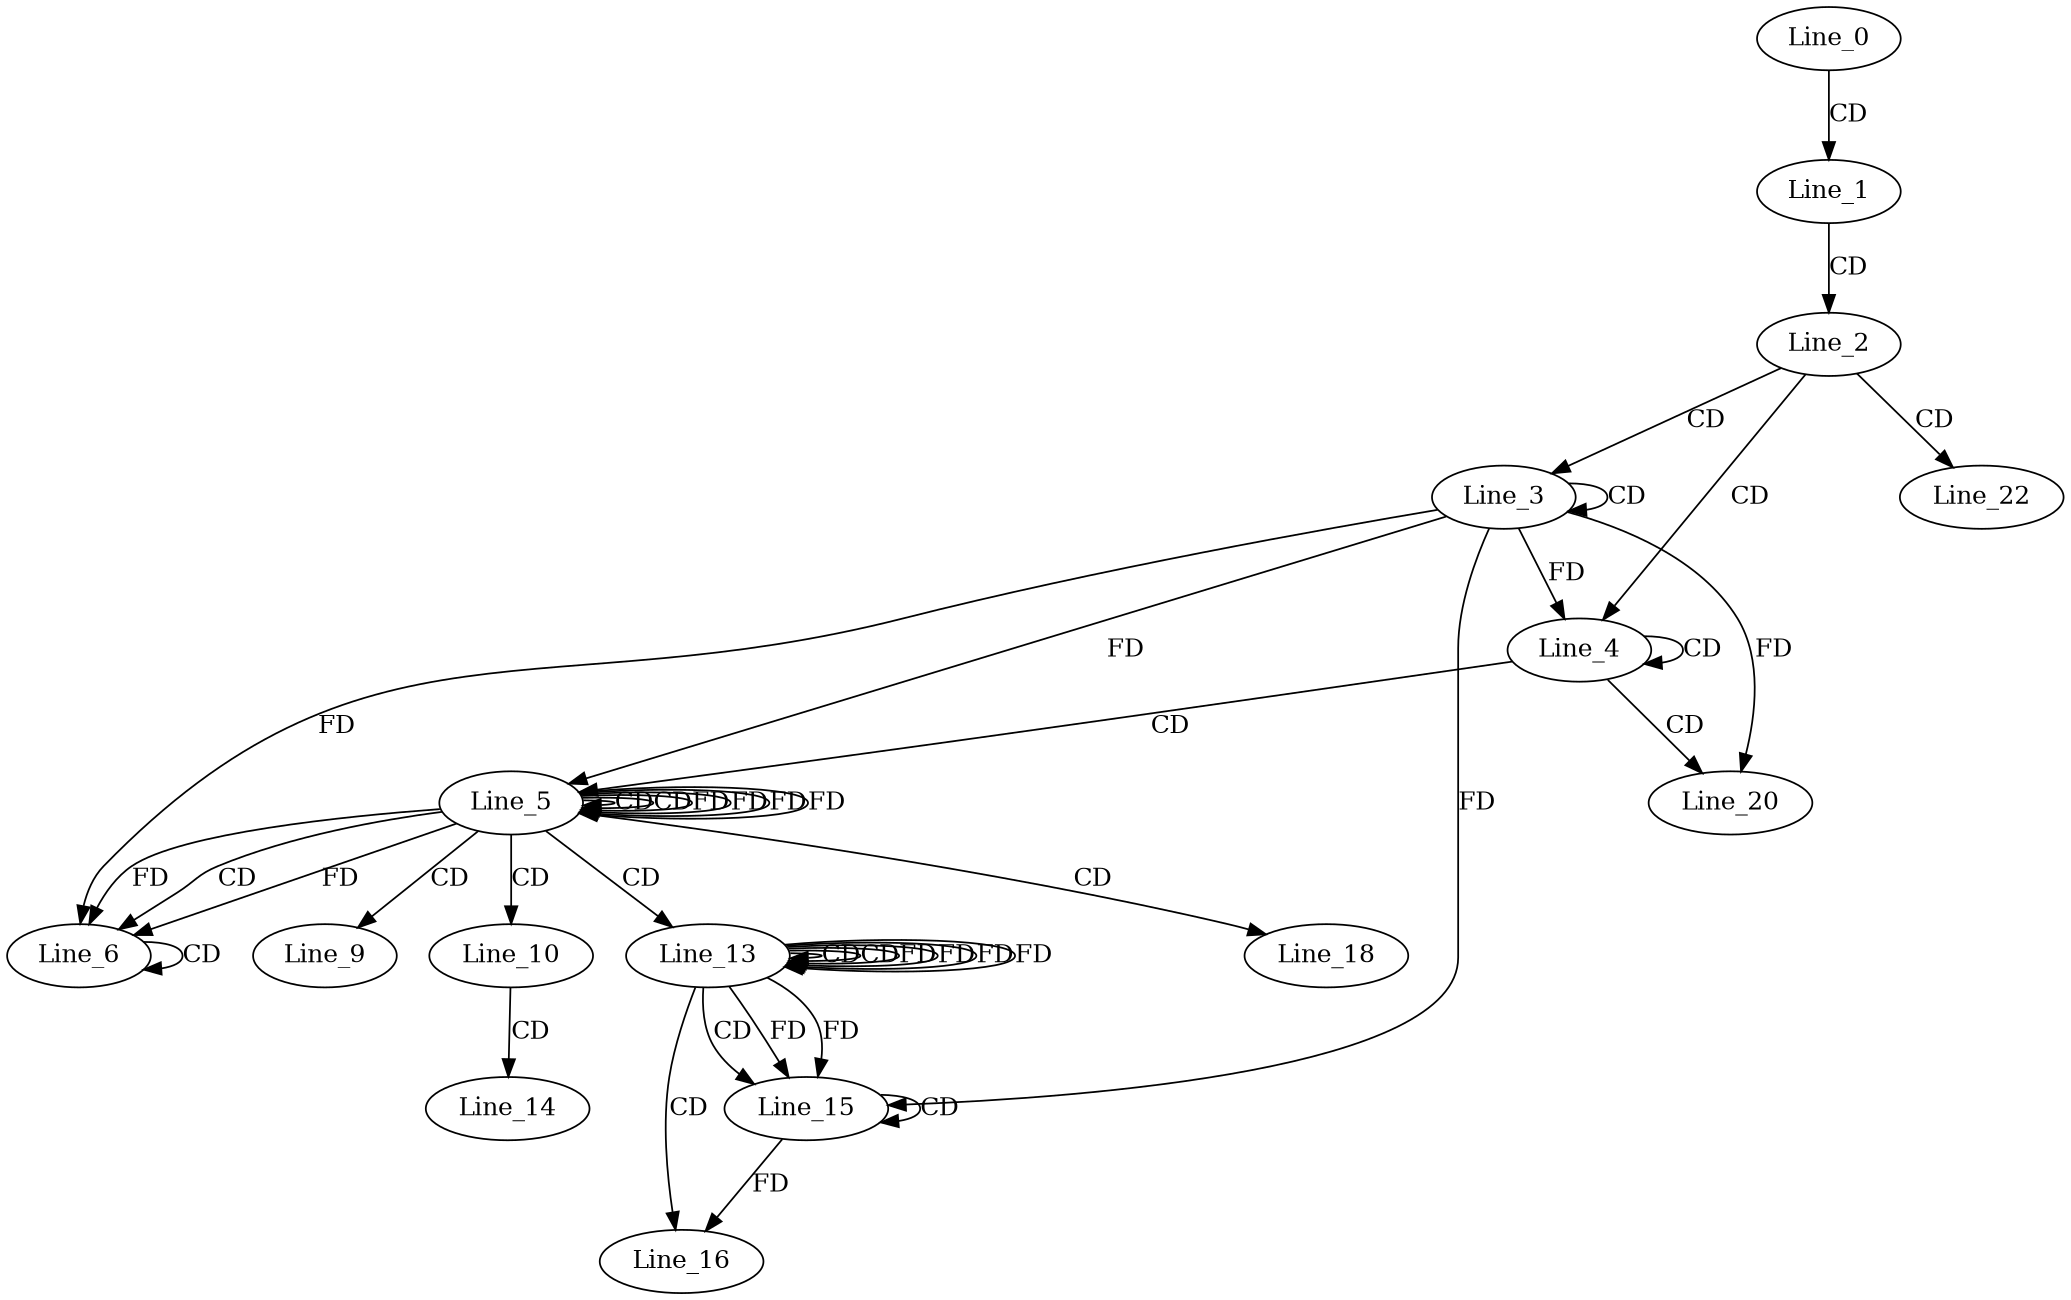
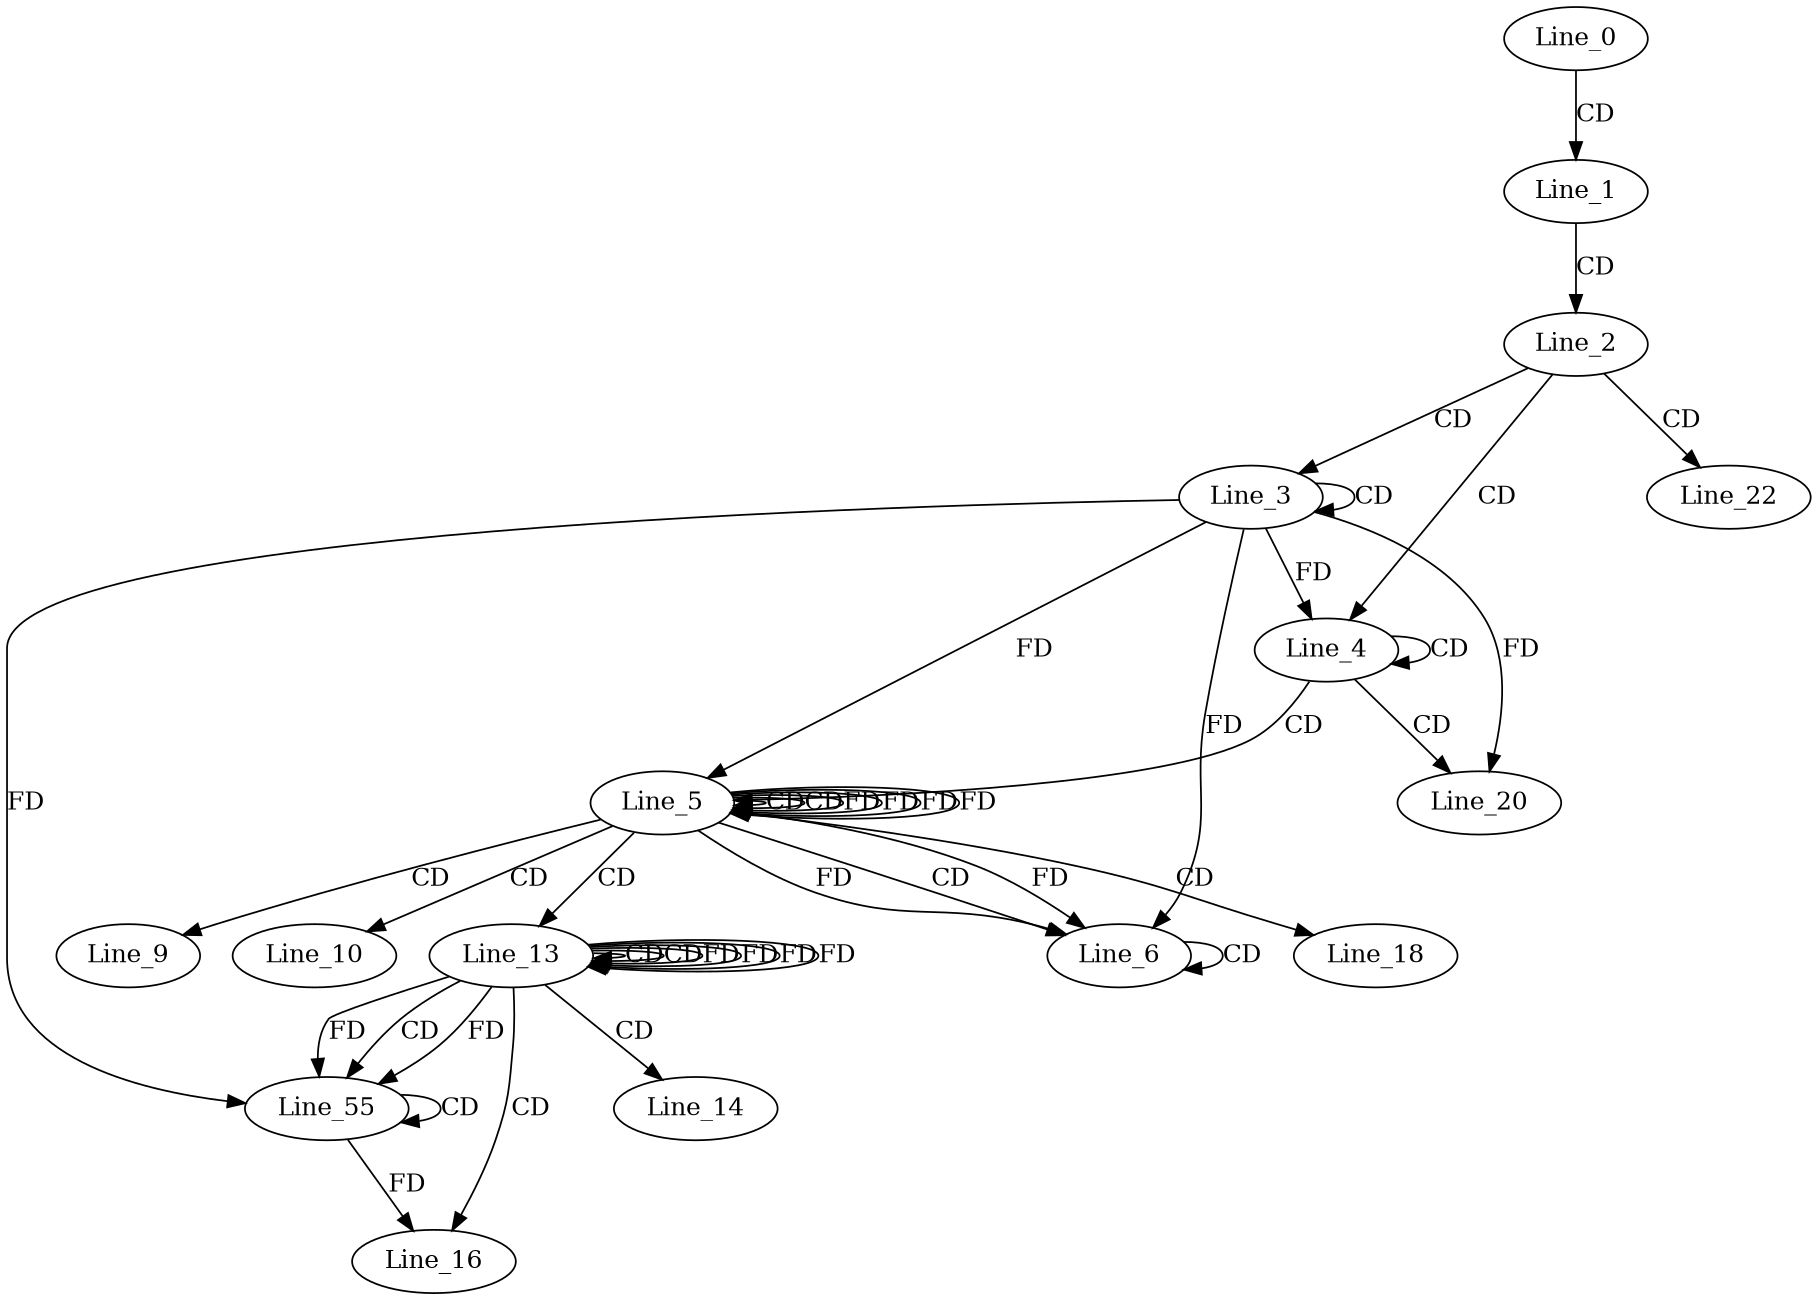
edge "Line_10" -> "Line_14": now "Line_13" -> "Line_14"
node "Line_15": label "Line_15" -> "Line_55"
